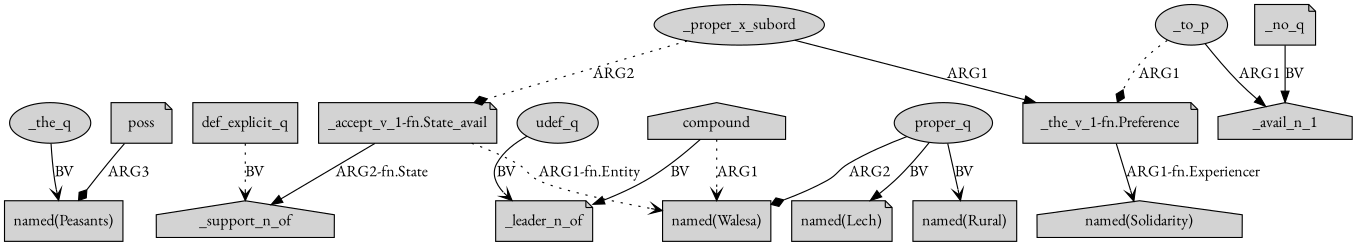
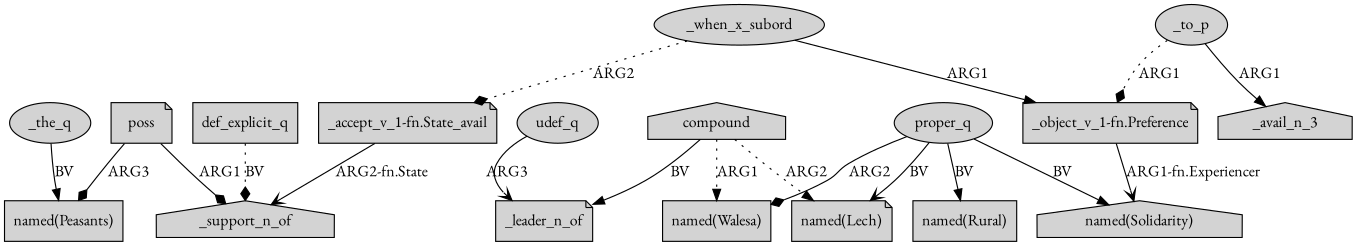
node "_proper_x_subord": label "_proper_x_subord" -> "_when_x_subord"
node "_no_q": removed
node "_the_v_1-fn.Preference": label "_the_v_1-fn.Preference" -> "_object_v_1-fn.Preference"
node "_avail_n_1": label "_avail_n_1" -> "_avail_n_3"
edge "compound" -> "named(Walesa)": arrowhead vee -> normal
edge "def_explicit_q" -> "_support_n_of": arrowhead vee -> diamond
edge "_the_q" -> "named(Peasants)": arrowhead vee -> normal
edge "proper_q" -> "named(Rural)": arrowhead vee -> normal
edge "compound" -> "named(Lech)": added, label "ARG2"
edge "proper_q" -> "named(Solidarity)": added, label "BV"
edge "poss" -> "_support_n_of": added, label "ARG1"
edge "proper_q" -> "named(Lech)": arrowhead normal -> vee
edge "_accept_v_1-fn.State_avail" -> "_support_n_of": arrowhead normal -> vee
edge "udef_q" -> "_leader_n_of": label "BV" -> "ARG3"
edge "_accept_v_1-fn.State_avail" -> "named(Walesa)": removed, label "ARG1-fn.Entity"
